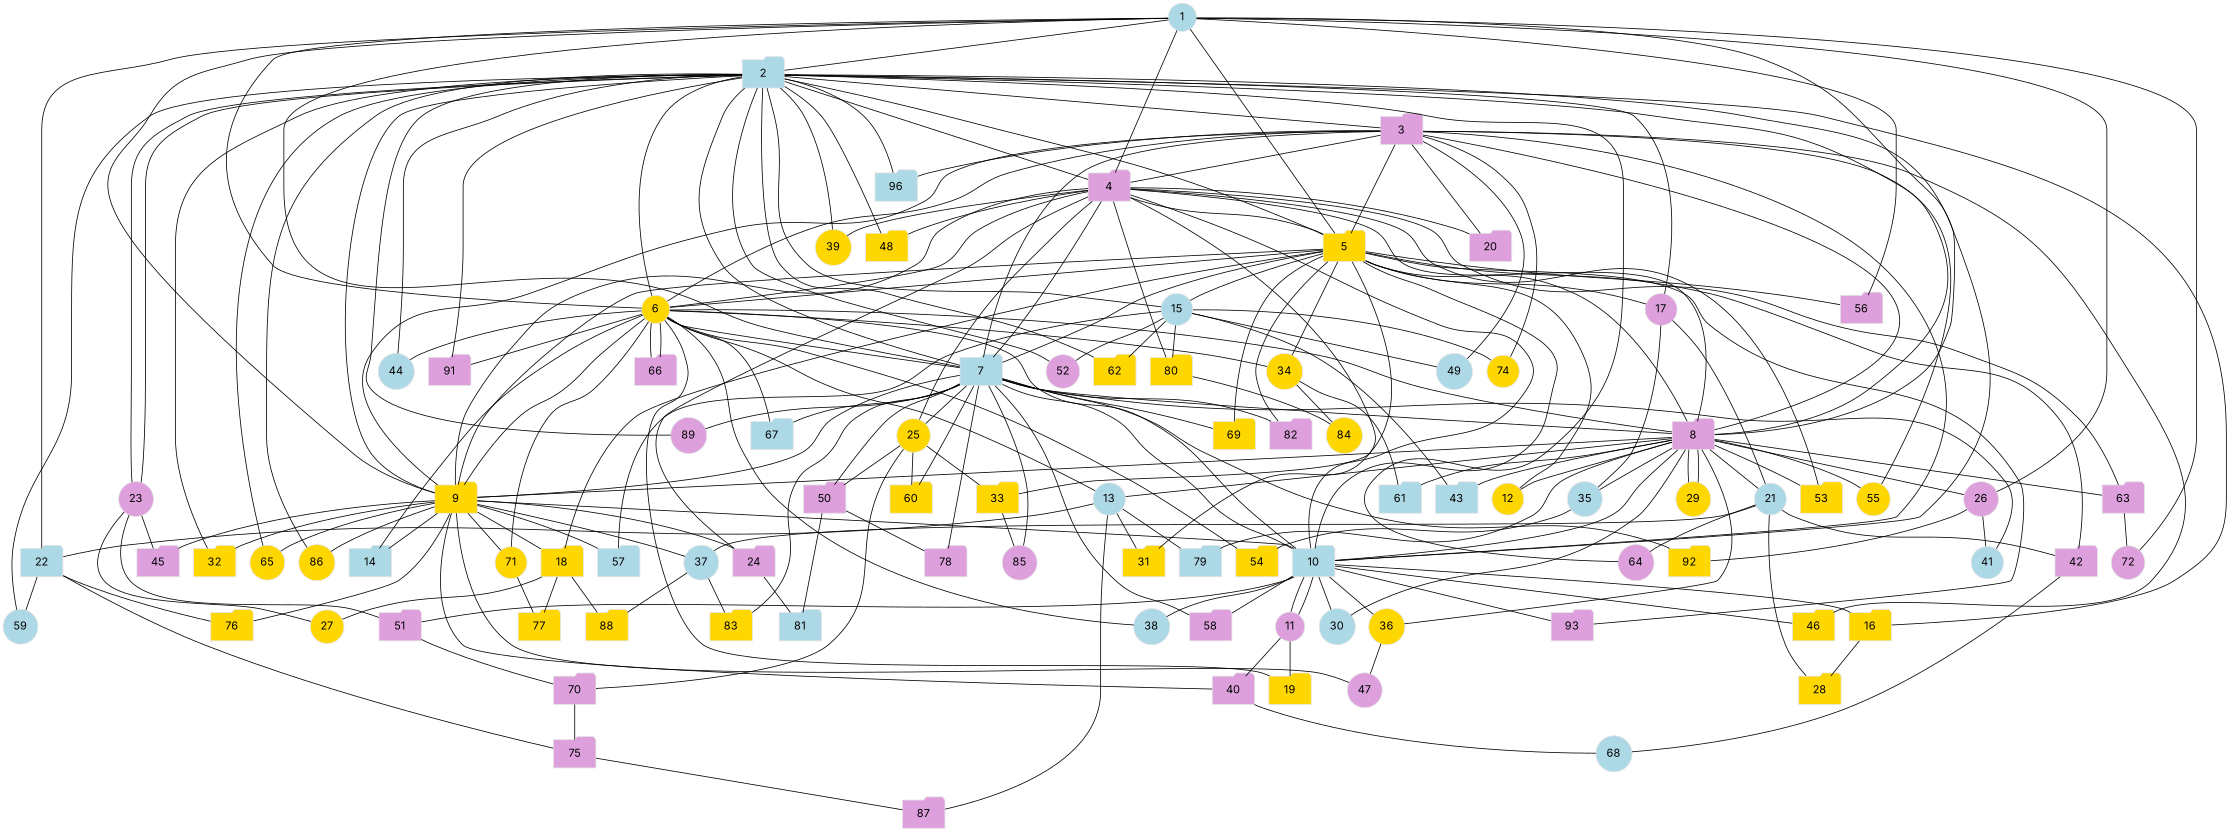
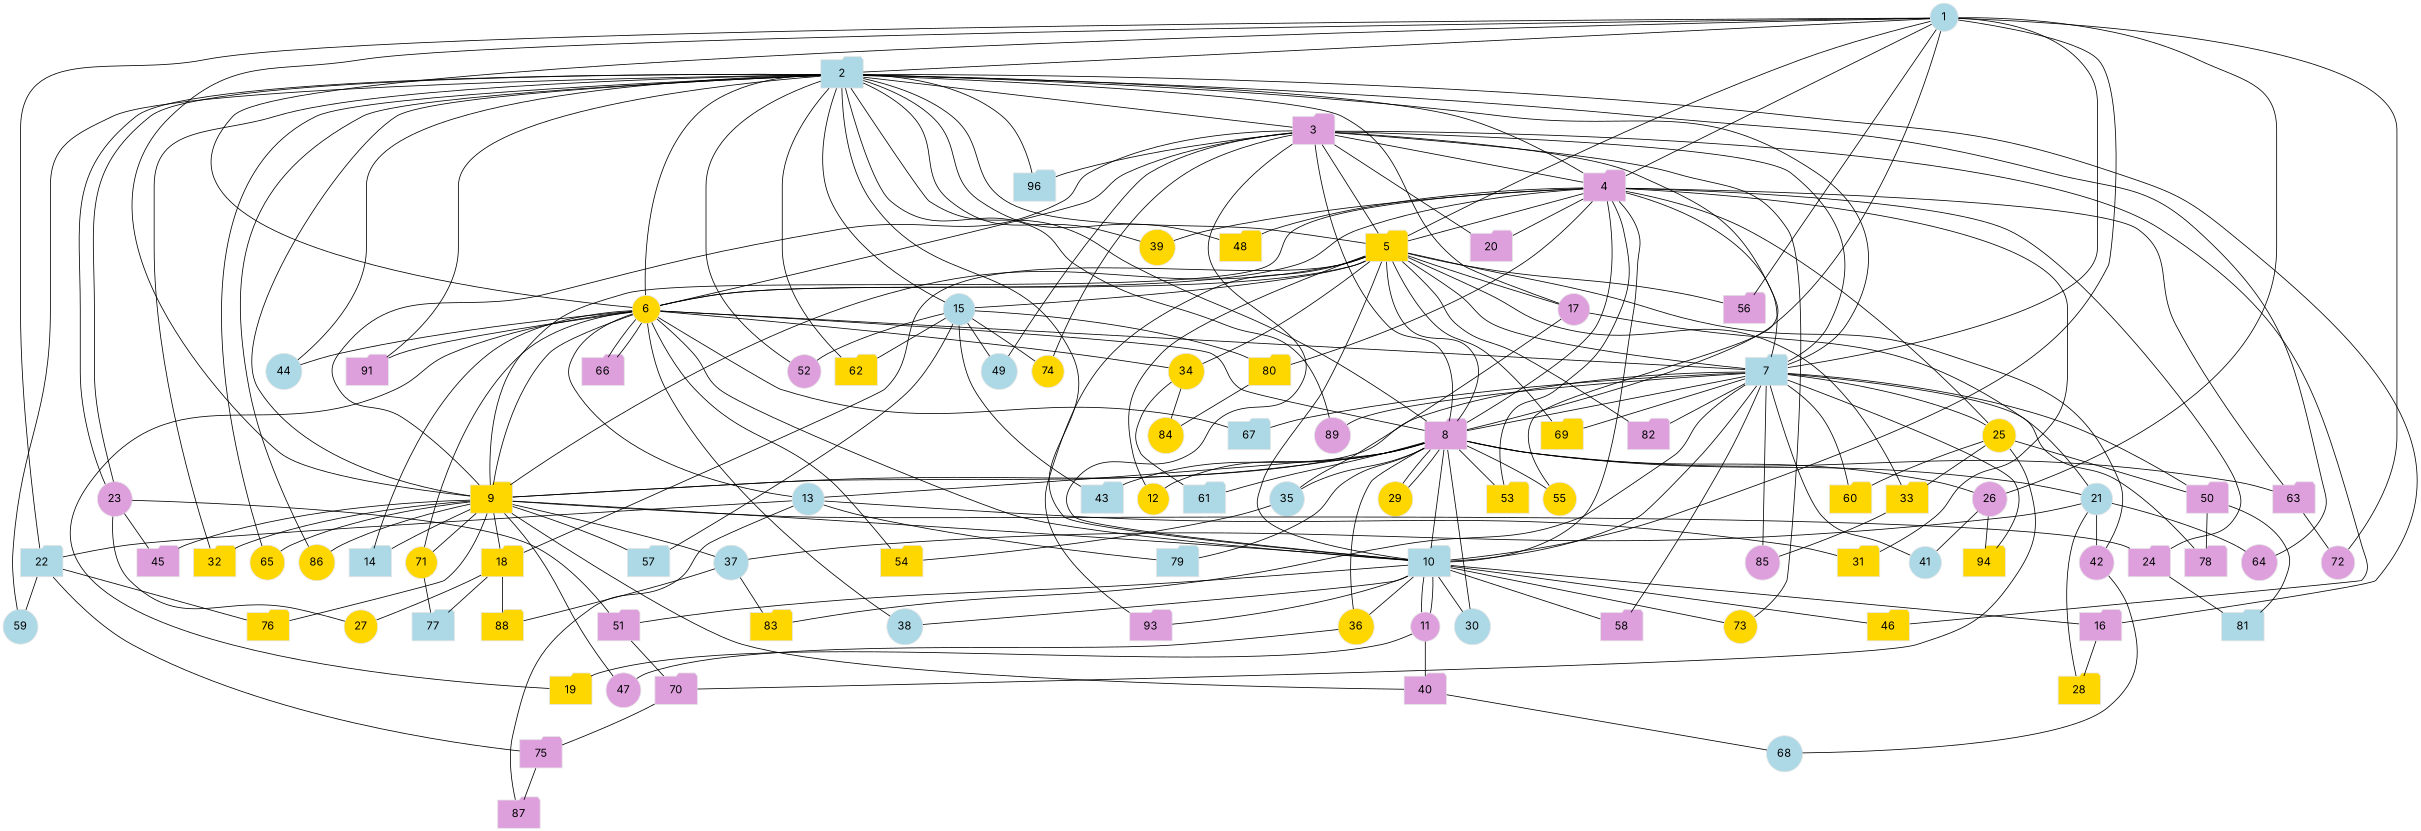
edge "1" -- "10": added
node "92": label "92" -> "94"
node "42": shape folder -> circle
node "77": fillcolor gold -> lightblue
node "73": added
node "16": fillcolor gold -> plum
